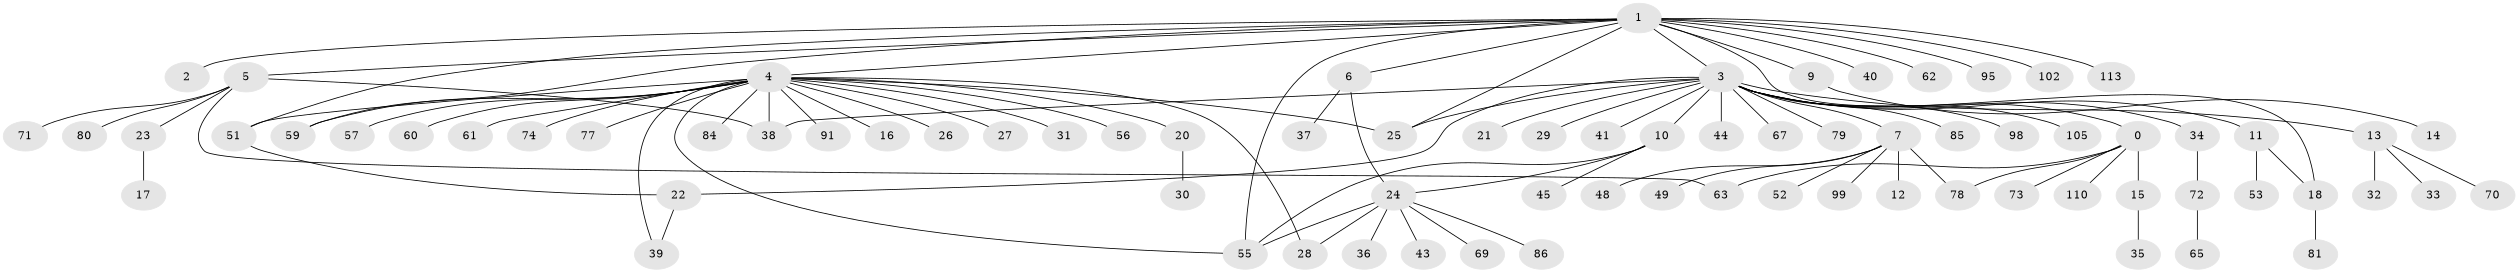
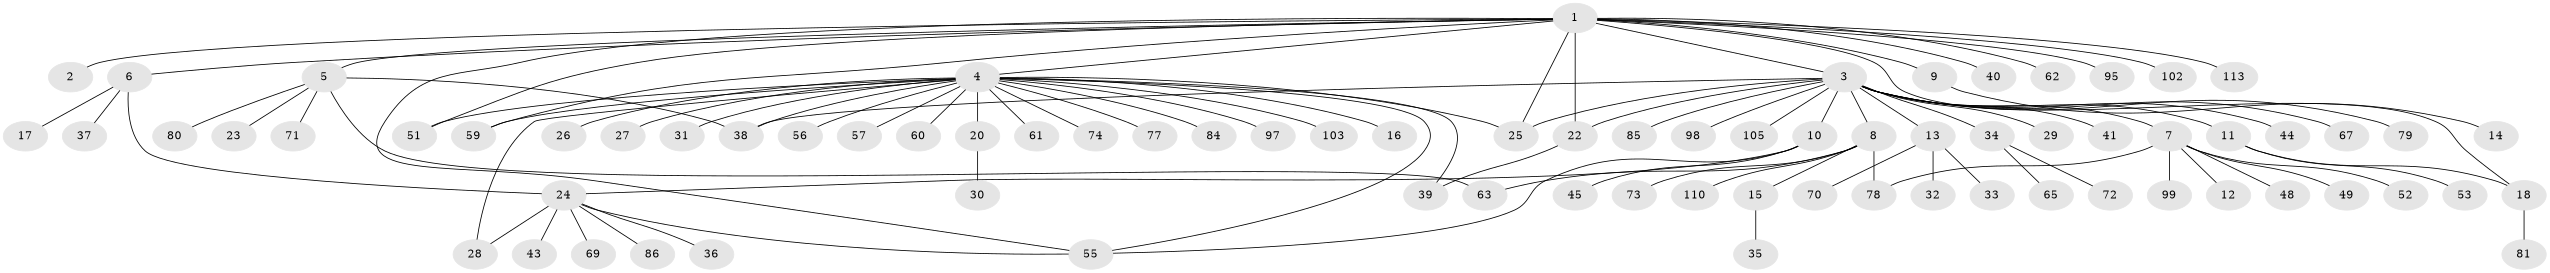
node "91": label "91" -> "97"
node "103": added
node "21": removed
node "0": label "0" -> "8"
edge "23" -- "17": now "6" -- "17"
edge "51" -- "22": now "1" -- "22"
edge "72" -- "65": now "34" -- "65"
